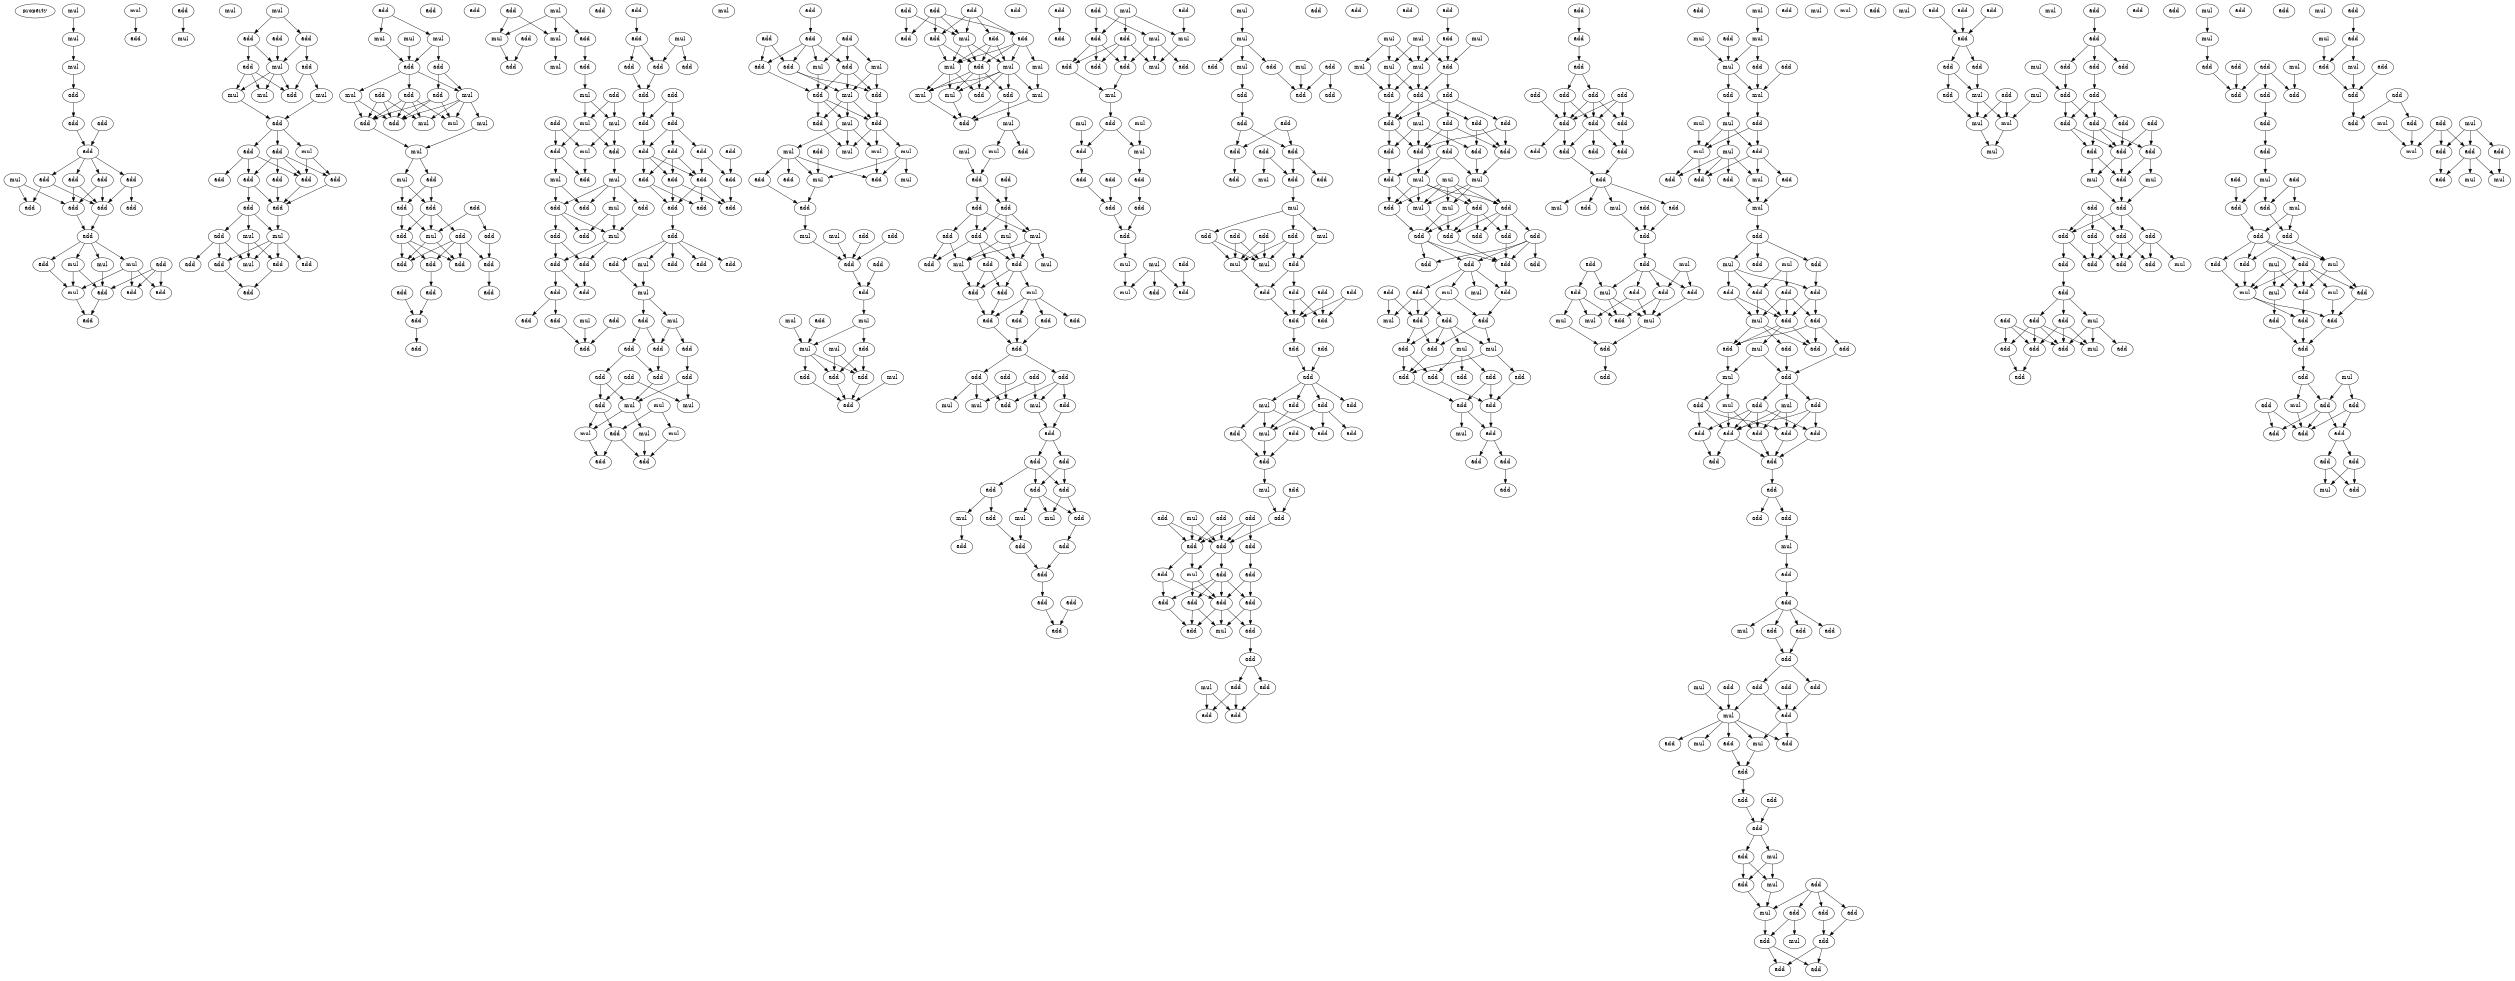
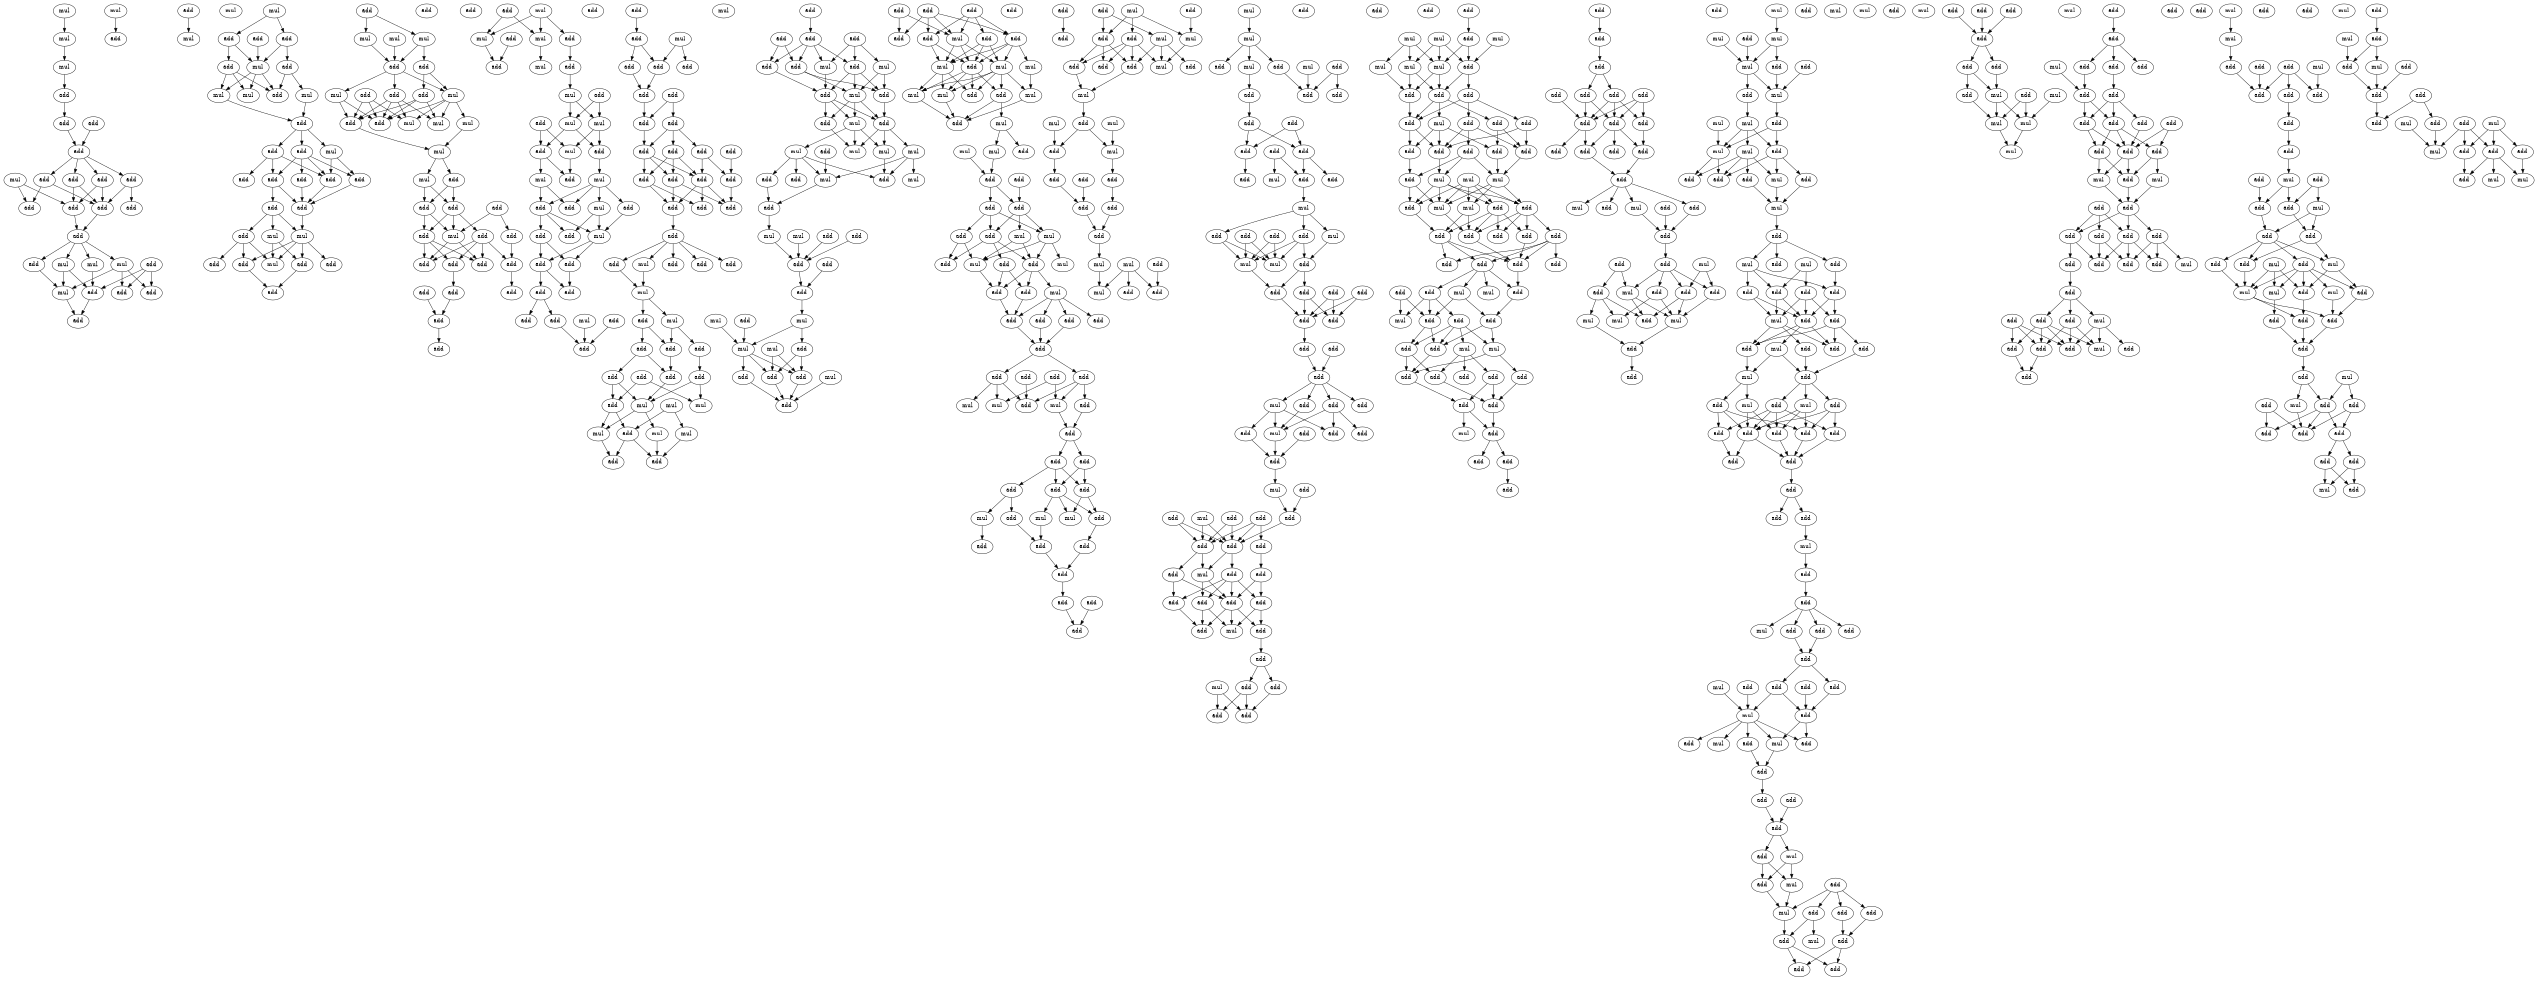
node "property": removed
